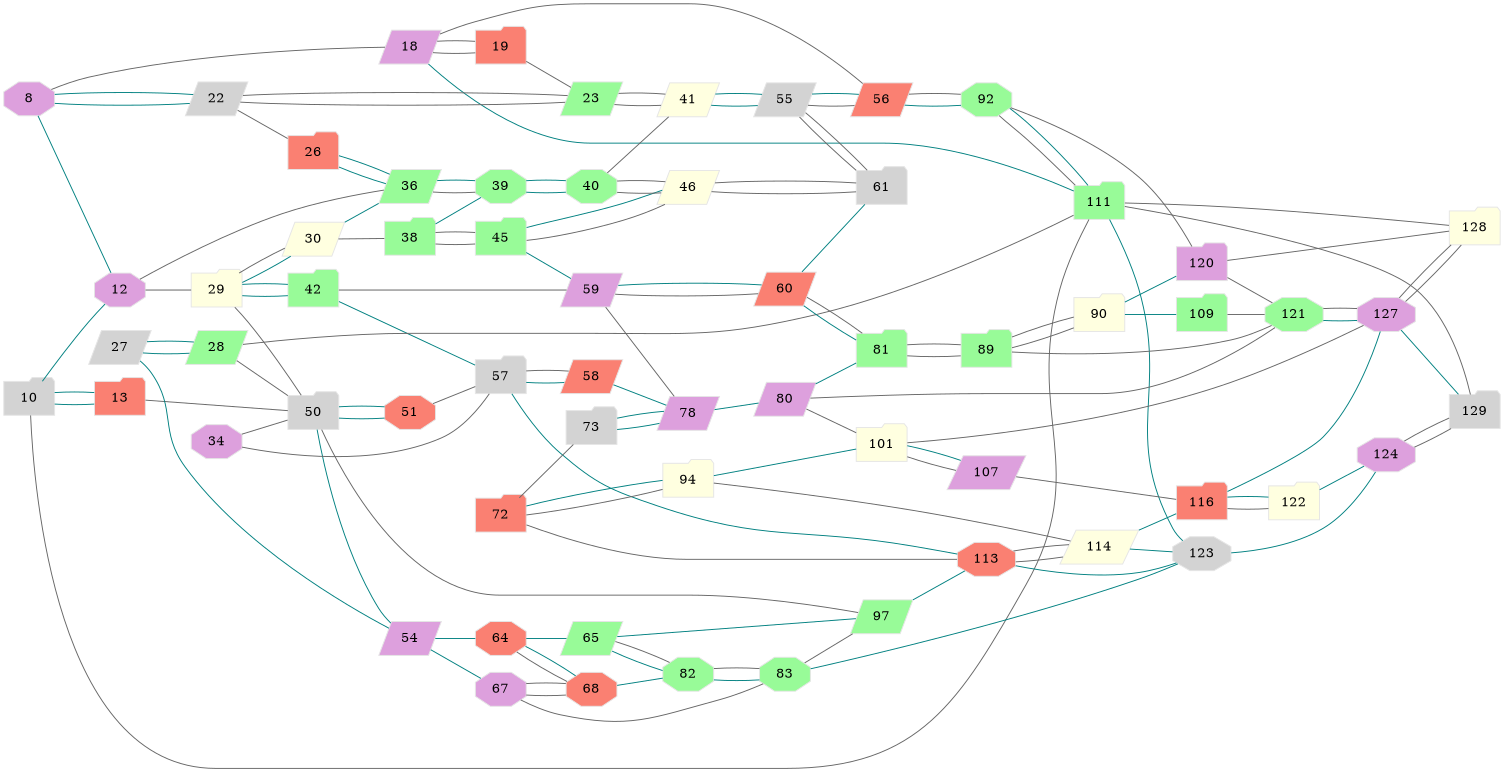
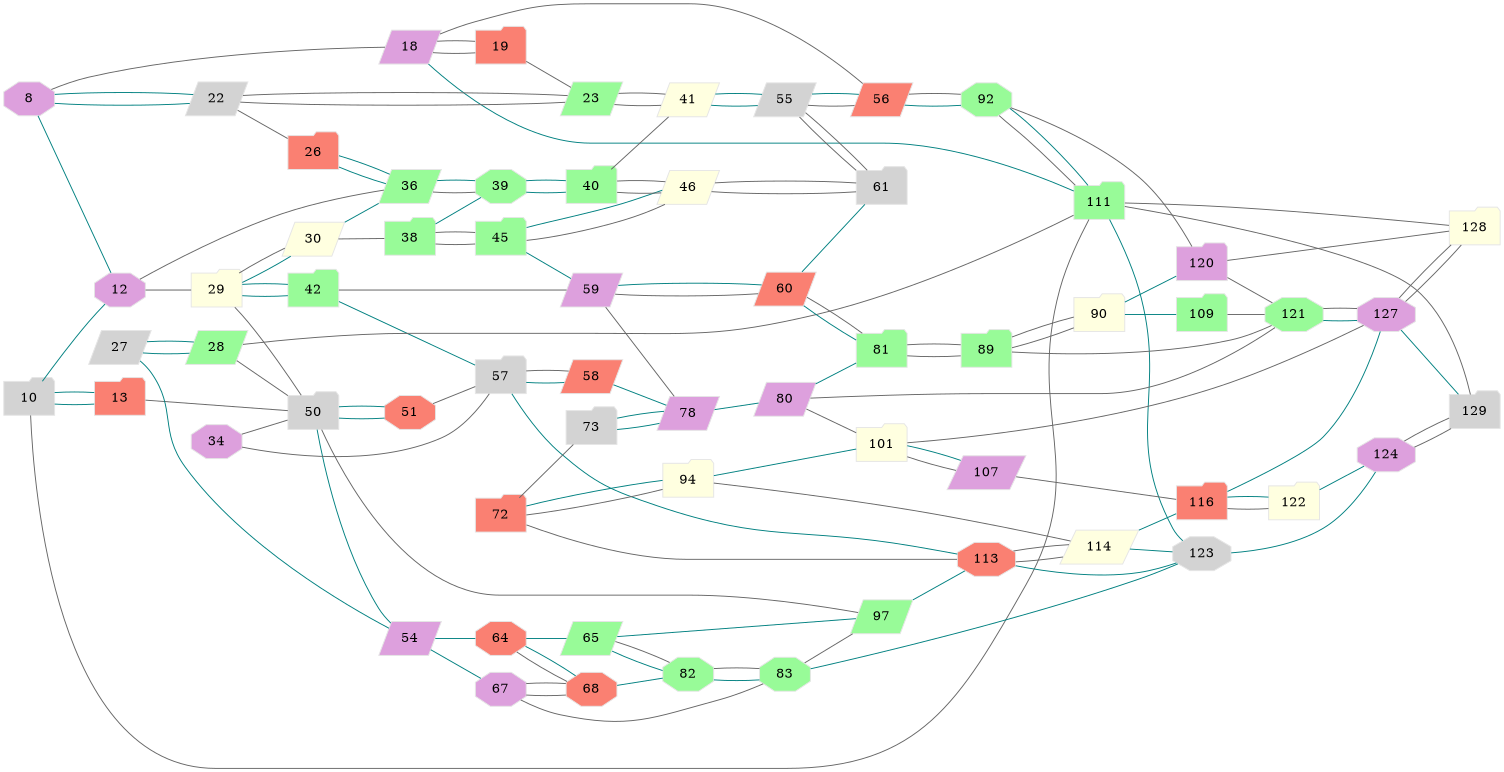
node "40": shape octagon -> folder
